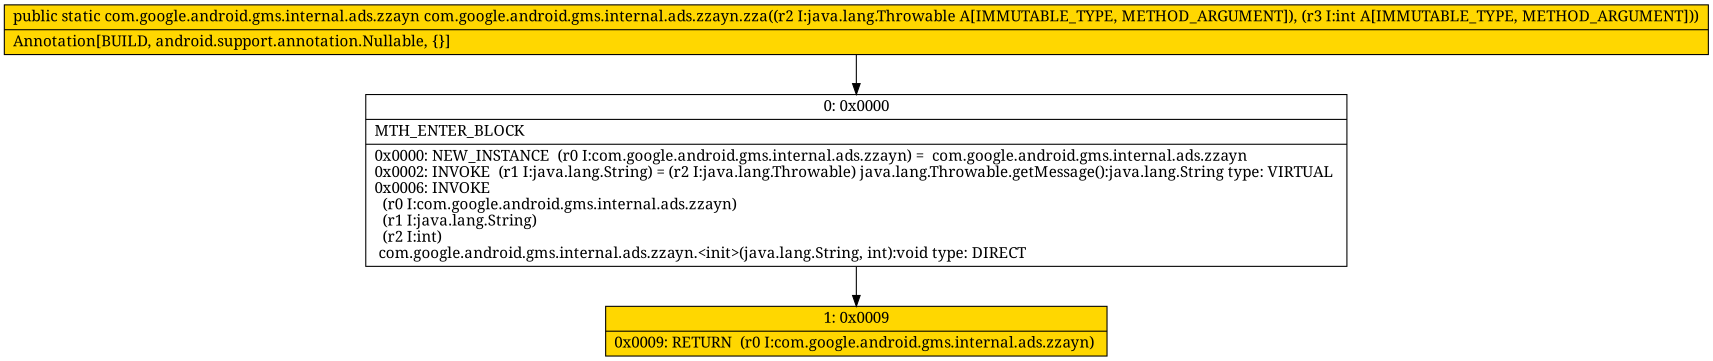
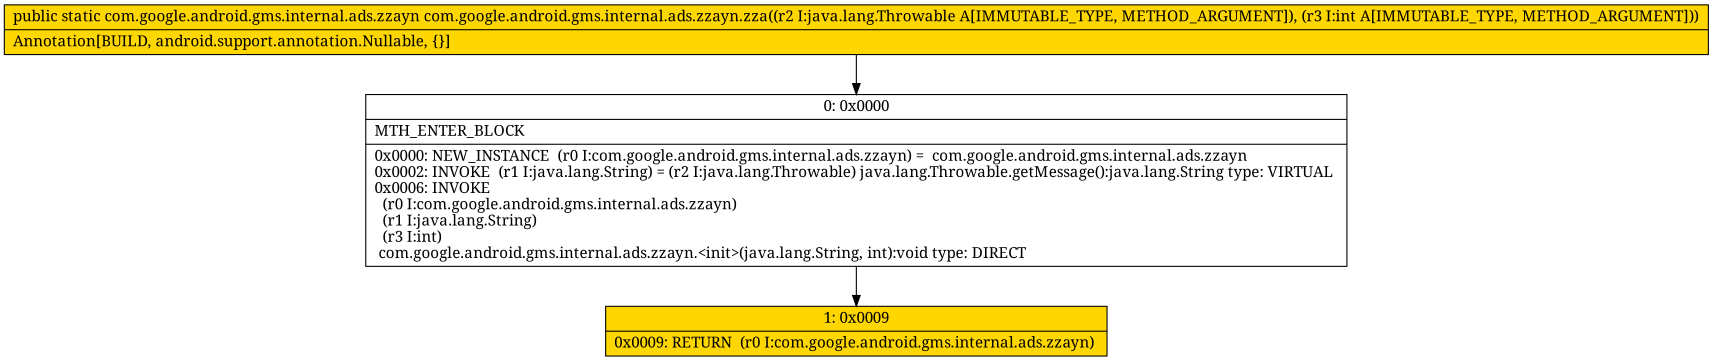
node "0: 0x0000": text "(r2 I:int)" -> "(r3 I:int)"
